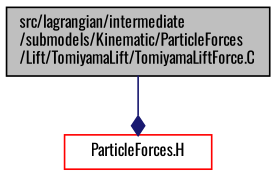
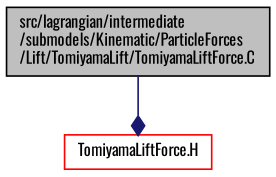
node "ParticleForces.H": label "ParticleForces.H" -> "TomiyamaLiftForce.H"
